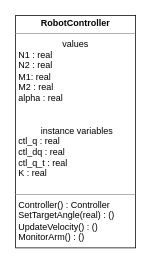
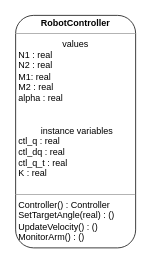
node "RobotController values N1 : real N2 : real M1: real M2 : real alpha : real instance variables ctl_q : real ctl_dq : real ctl_q_t : real K : real Controller() : Controller SetTargetAngle(real) : () UpdateVelocity() : () MonitorArm() : ()": shape rectangle -> rounded rectangle
